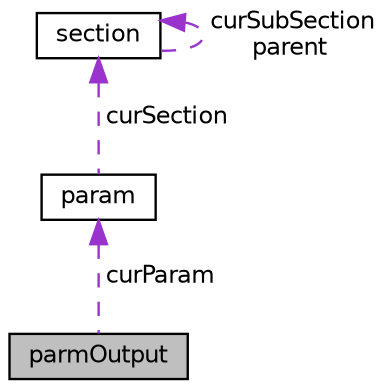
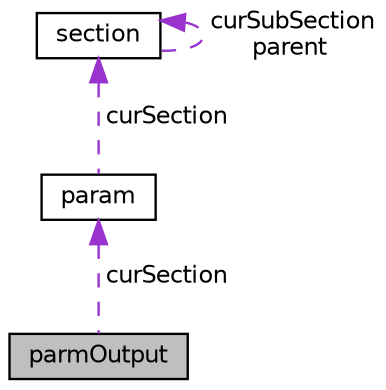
edge "parmOutput" -> "param": label " curParam" -> " curSection"
